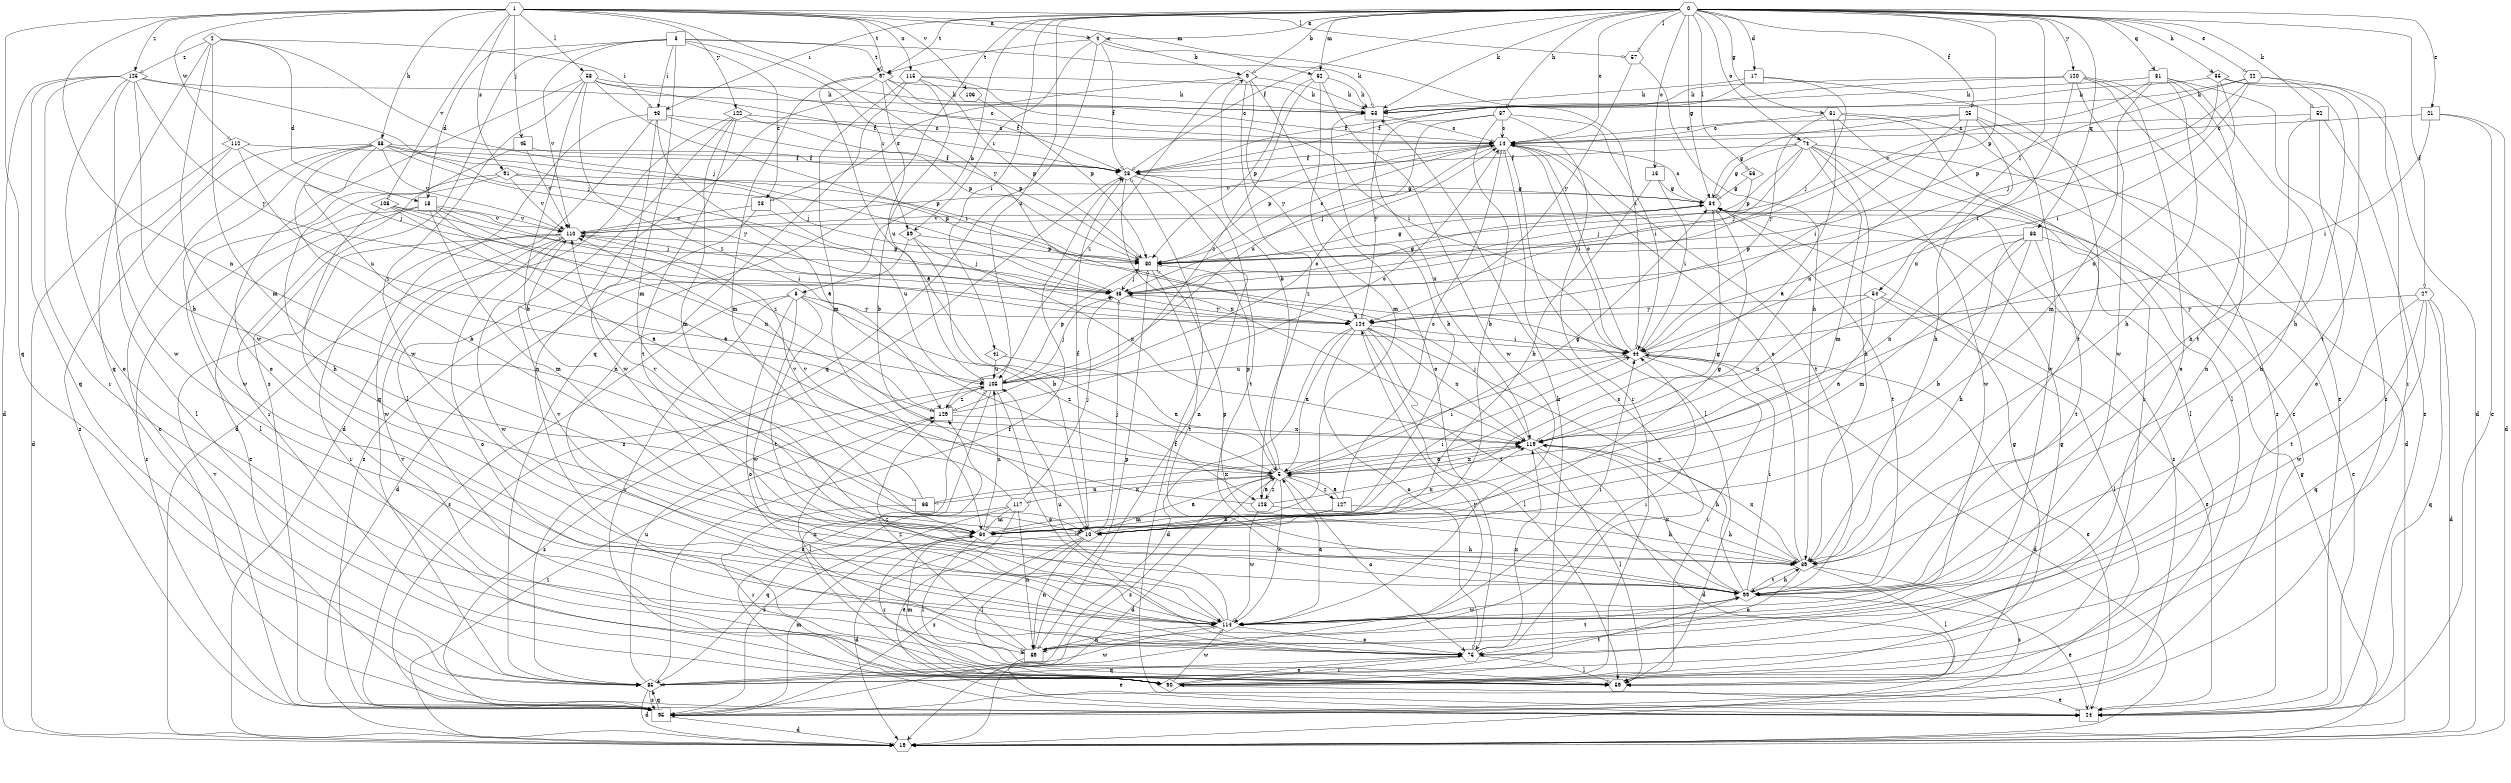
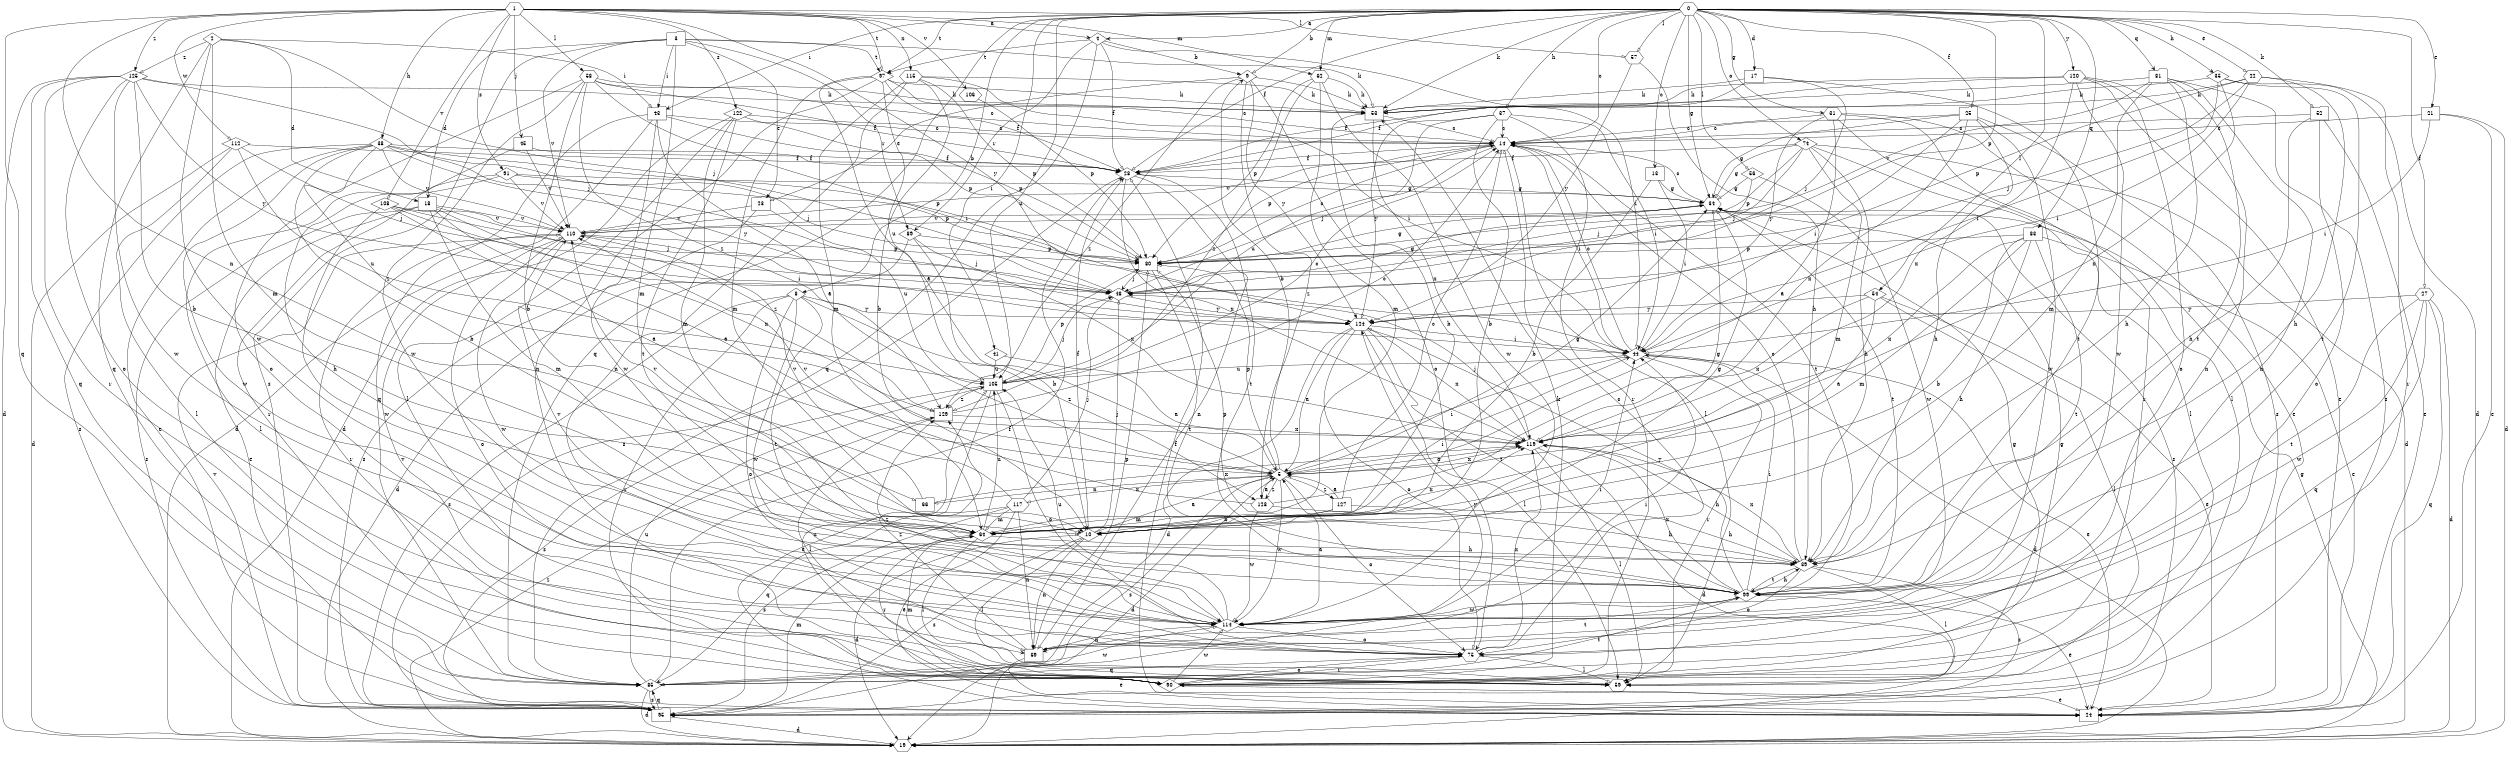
edge "1" -> "122": label "y" -> "s"
edge "74" -> "114": now "56" -> "114"
edge "66" -> "90": removed, label "r"
